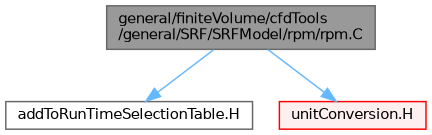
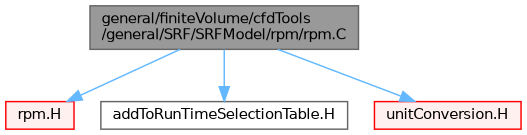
node "rpm.H": added
